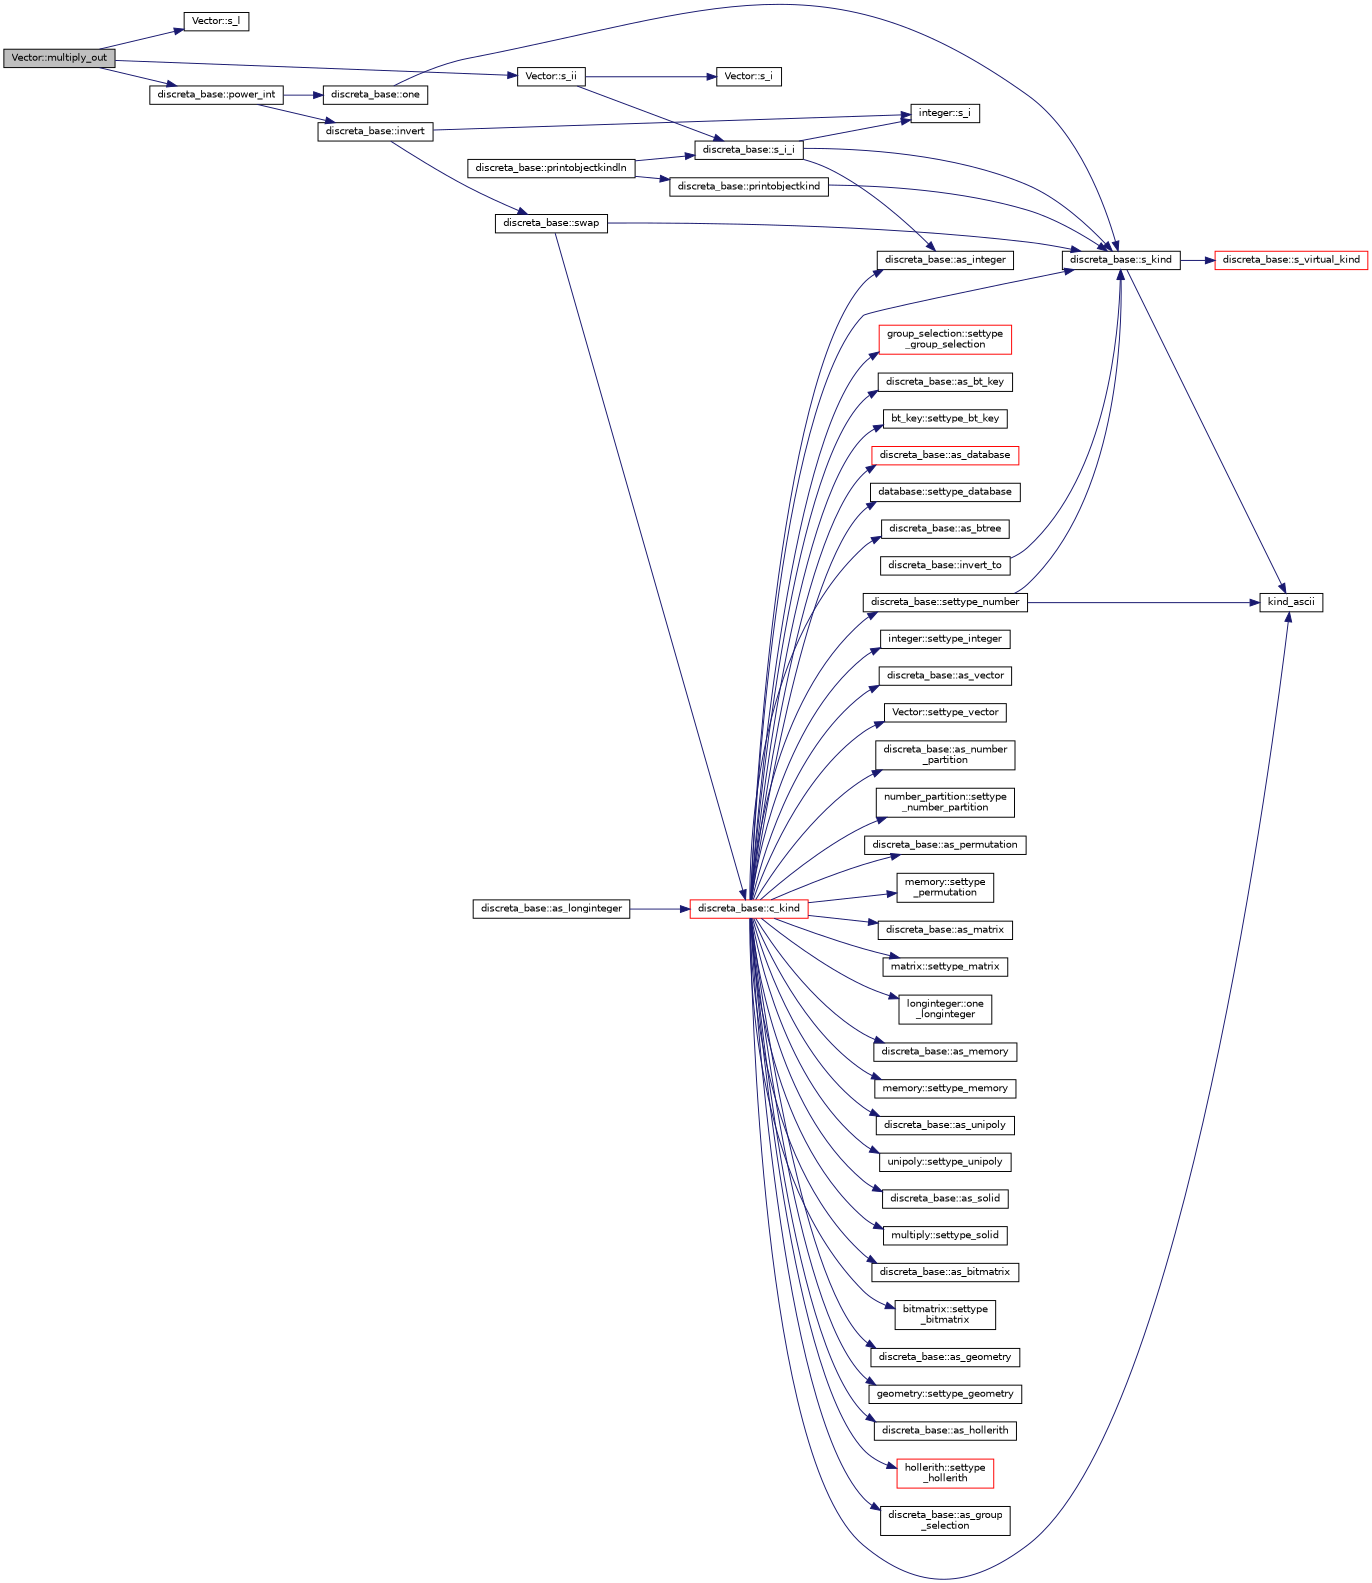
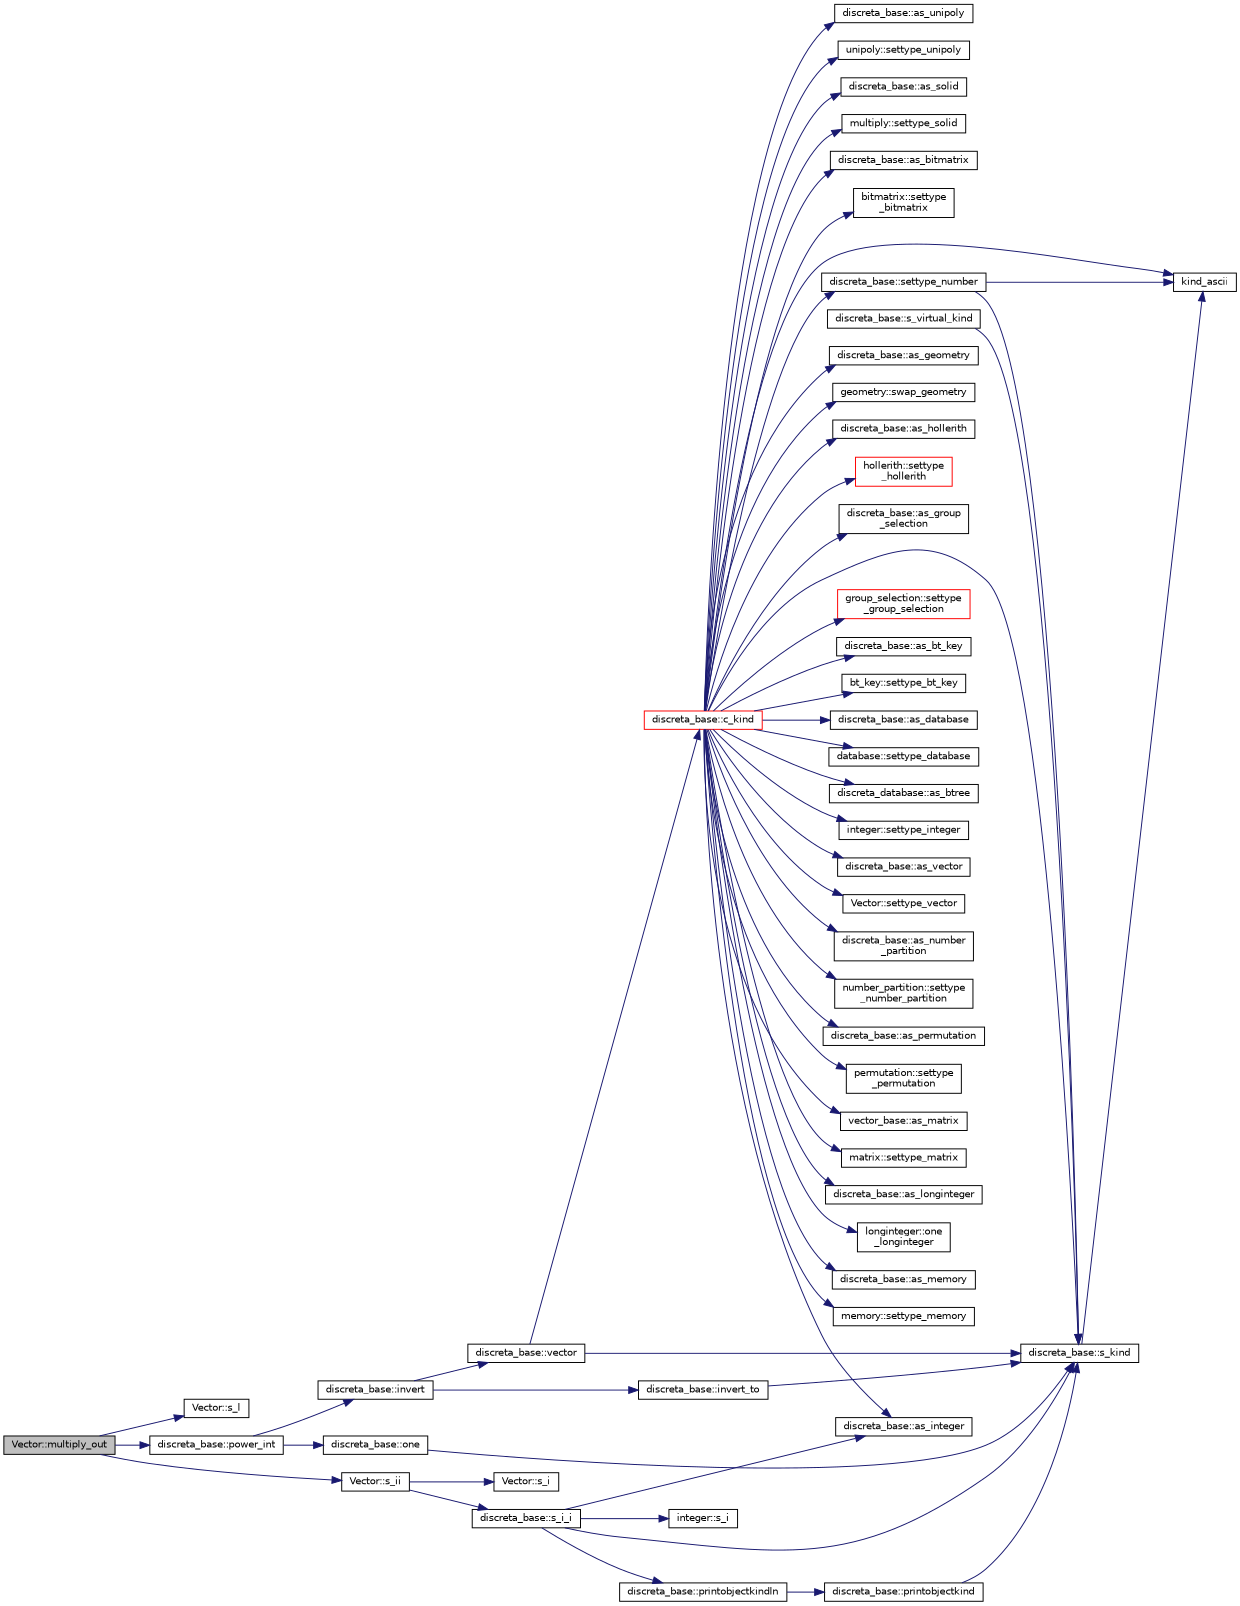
edge "discreta_base::invert" -> "integer::s_i": now "discreta_base::invert" -> "discreta_base::invert_to"
edge "discreta_base::printobjectkindln" -> "discreta_base::s_i_i": reversed
node "discreta_base::swap": label "discreta_base::swap" -> "discreta_base::vector"
edge "discreta_base::s_kind" -> "discreta_base::s_virtual_kind": reversed
node "discreta_base::s_virtual_kind": color red -> black
node "discreta_base::as_database": color red -> black
node "discreta_base::as_btree": label "discreta_base::as_btree" -> "discreta_database::as_btree"
node "memory::settype _permutation": label "memory::settype _permutation" -> "permutation::settype _permutation"
edge "discreta_base::as_longinteger" -> "discreta_base::c_kind": reversed
node "discreta_base::as_matrix": label "discreta_base::as_matrix" -> "vector_base::as_matrix"
node "geometry::settype_geometry": label "geometry::settype_geometry" -> "geometry::swap_geometry"
